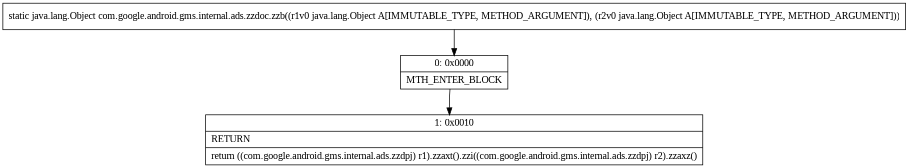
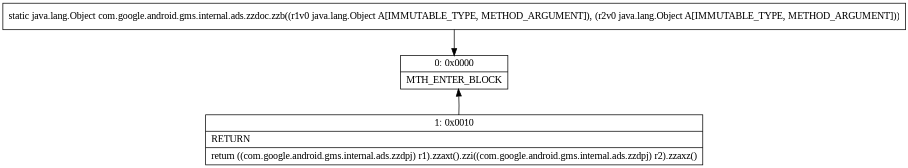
edge "0: 0x0000" -> "1: 0x0010": reversed
